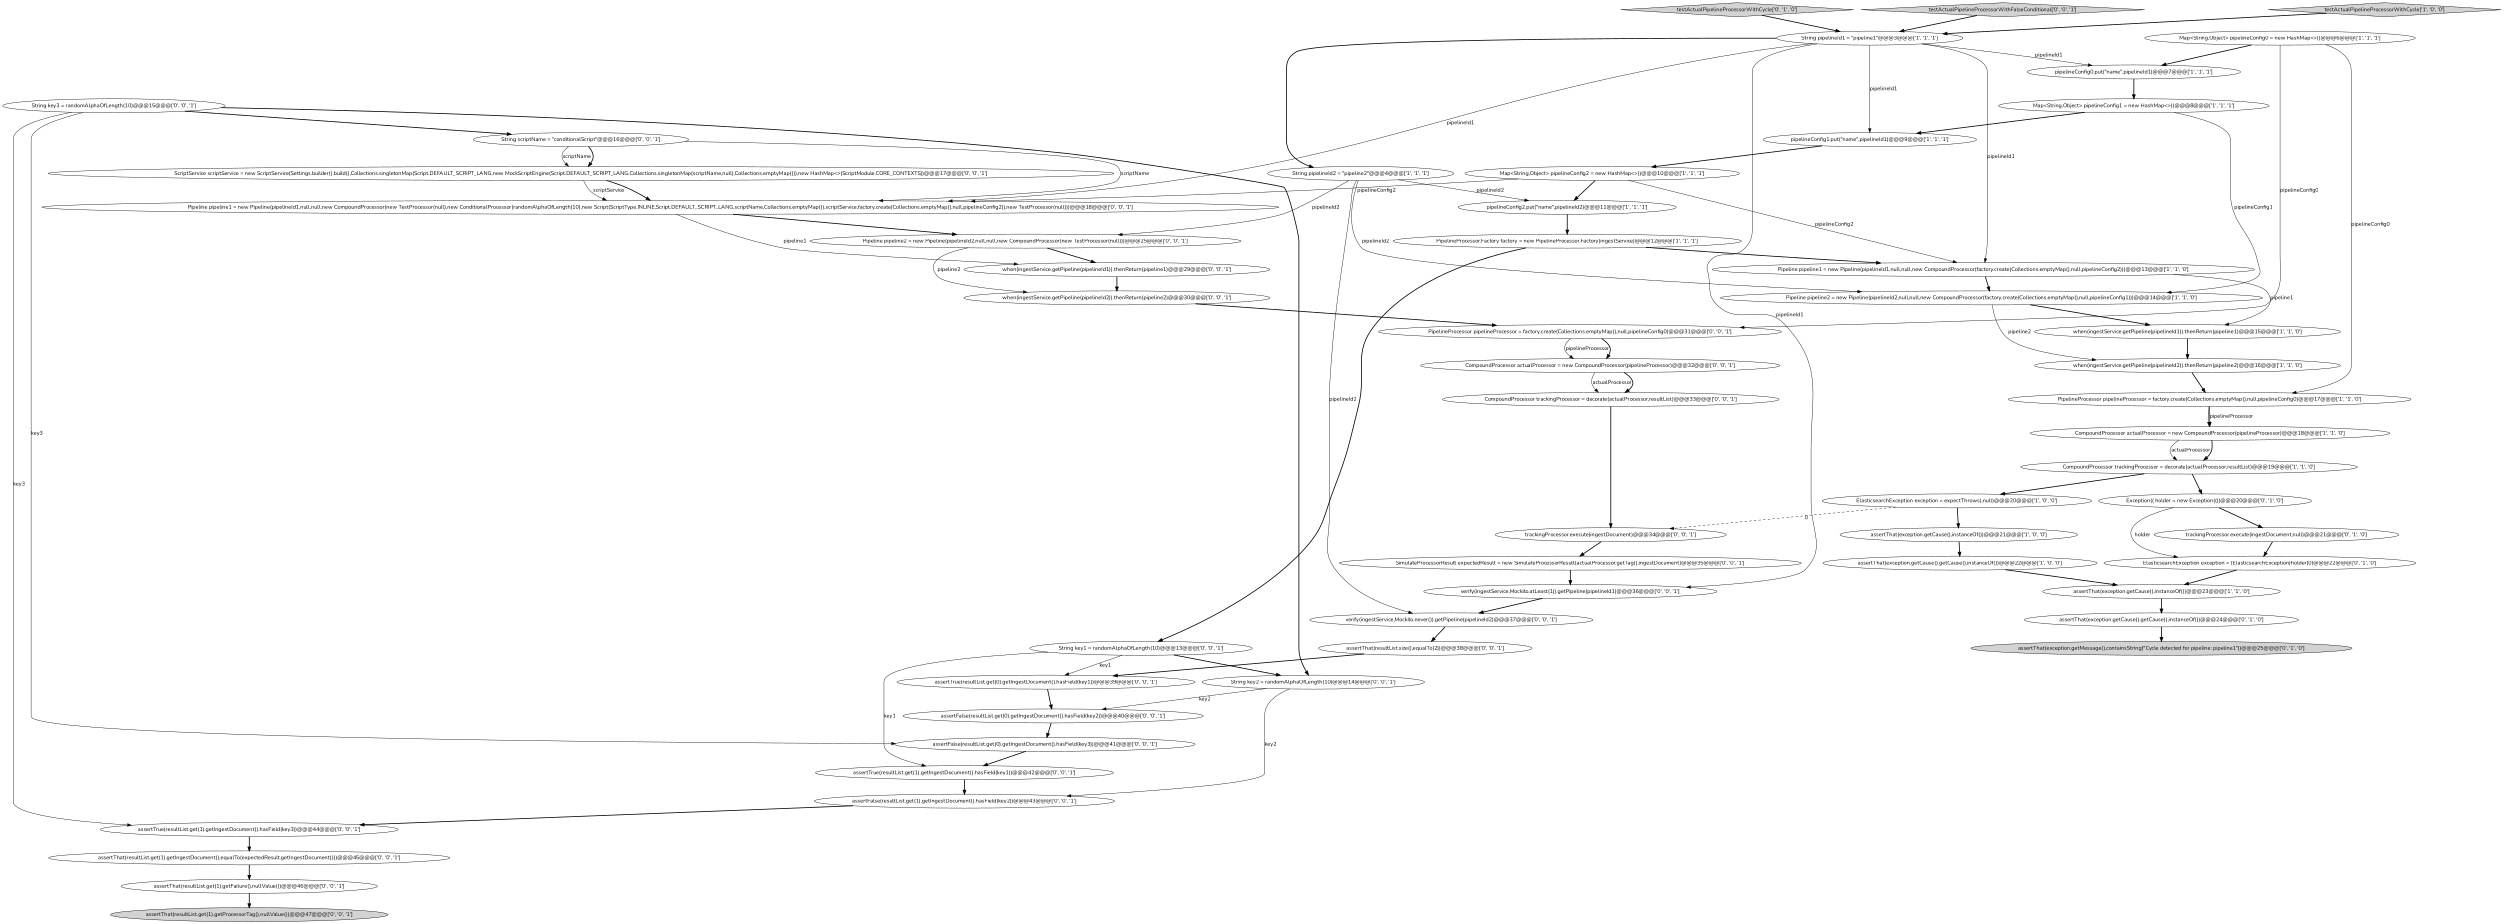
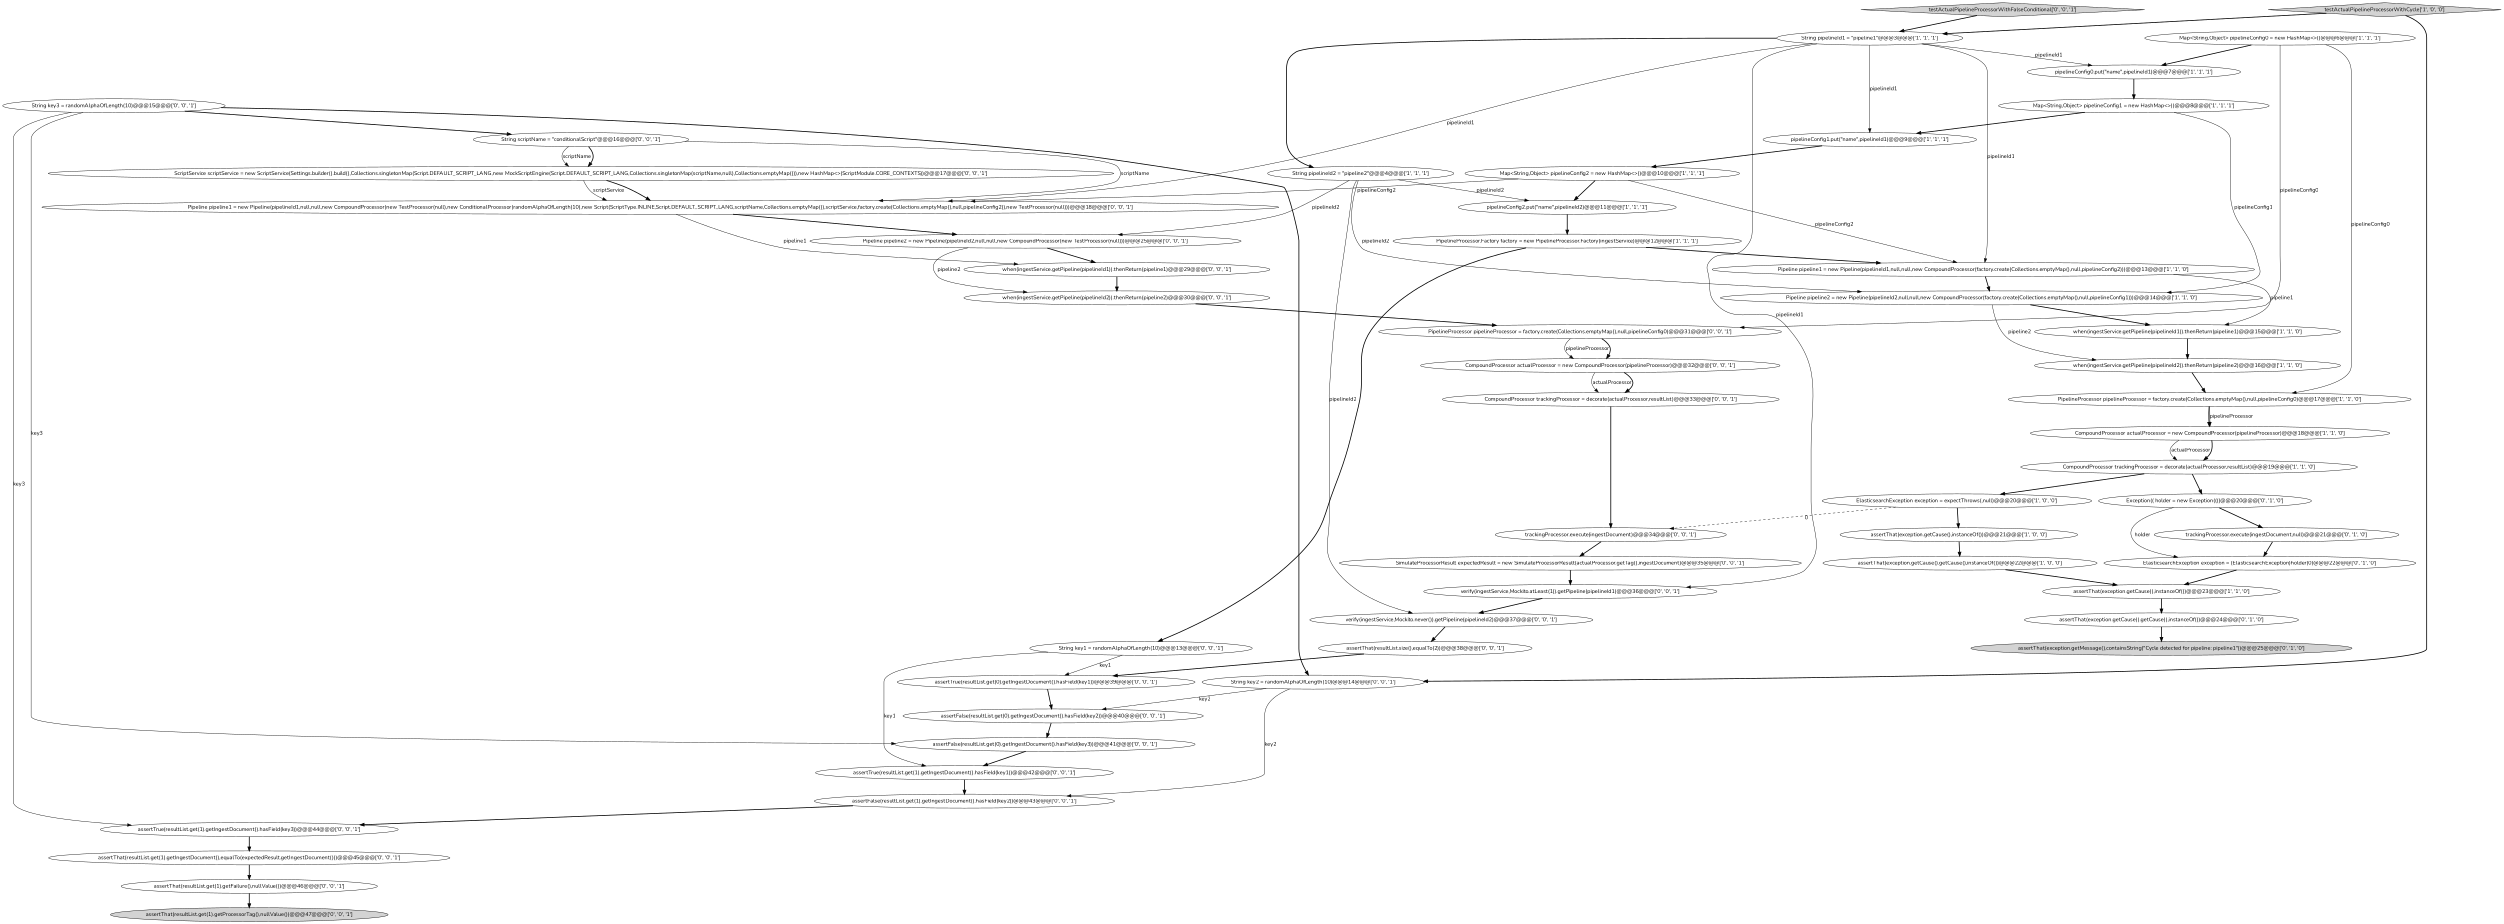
node "testActualPipelineProcessorWithCycle['0', '1', '0']": removed
edge "String key1 = randomAlphaOfLength(10)@@@13@@@['0', '0', '1']" -> "String key2 = randomAlphaOfLength(10)@@@14@@@['0', '0', '1']": now "testActualPipelineProcessorWithCycle['1', '0', '0']" -> "String key2 = randomAlphaOfLength(10)@@@14@@@['0', '0', '1']"
